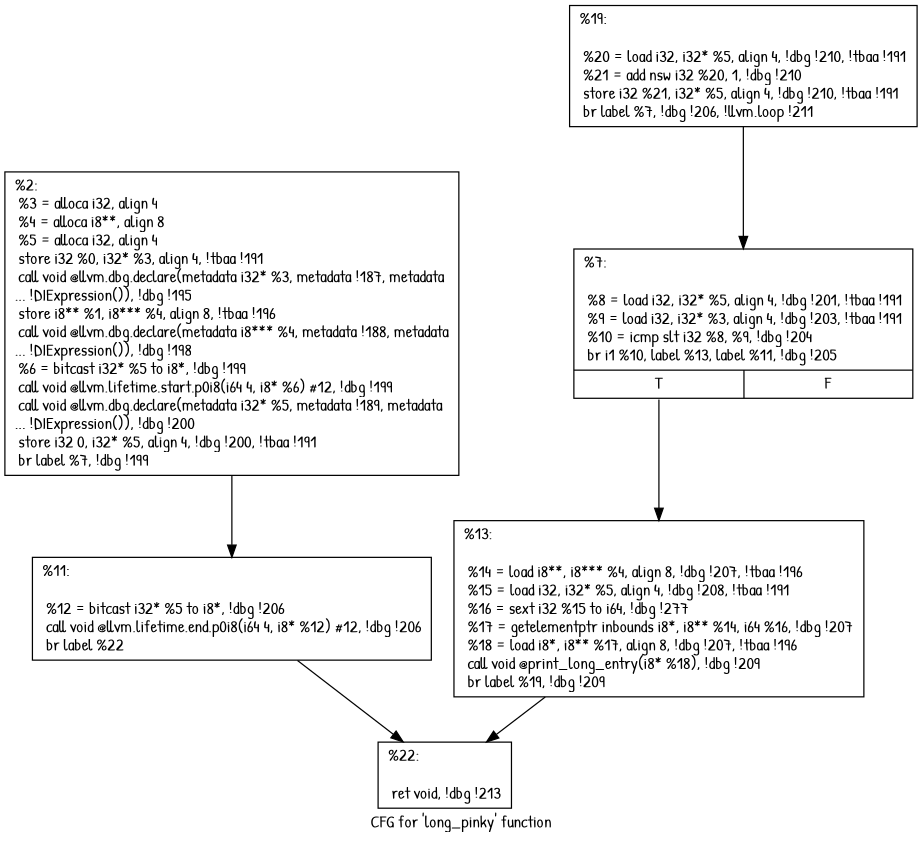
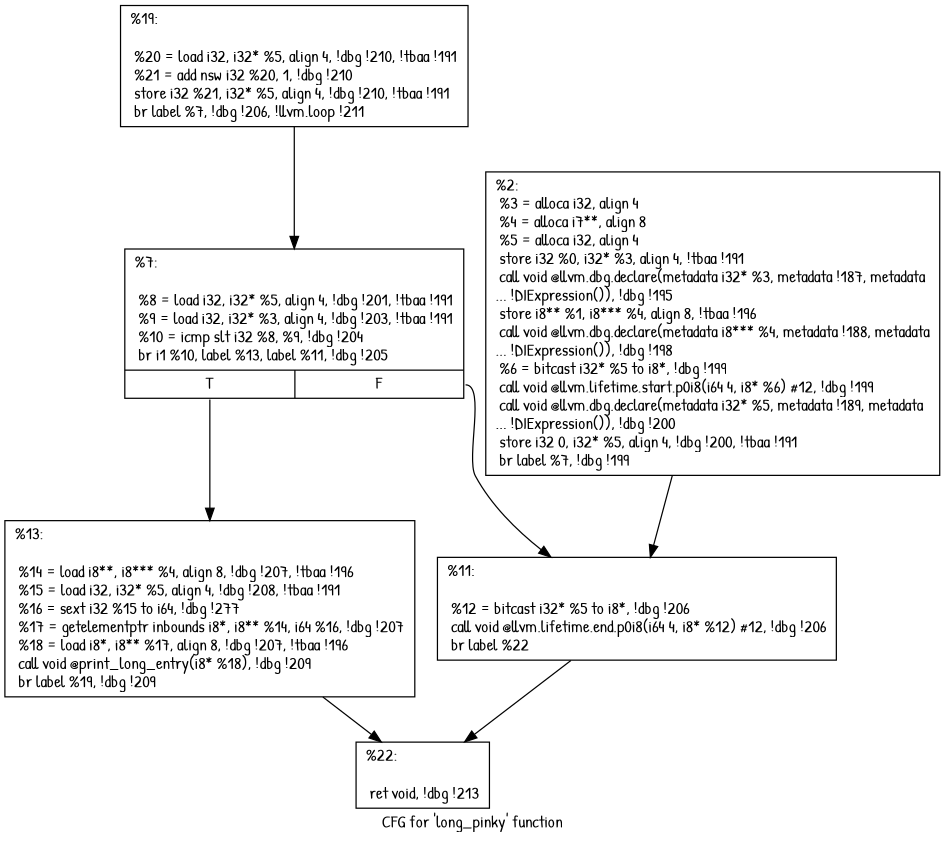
node "%2:": text "%4 = alloca i8**, align 8" -> "%4 = alloca i7**, align 8"
edge "%7:" -> "%11:": added
